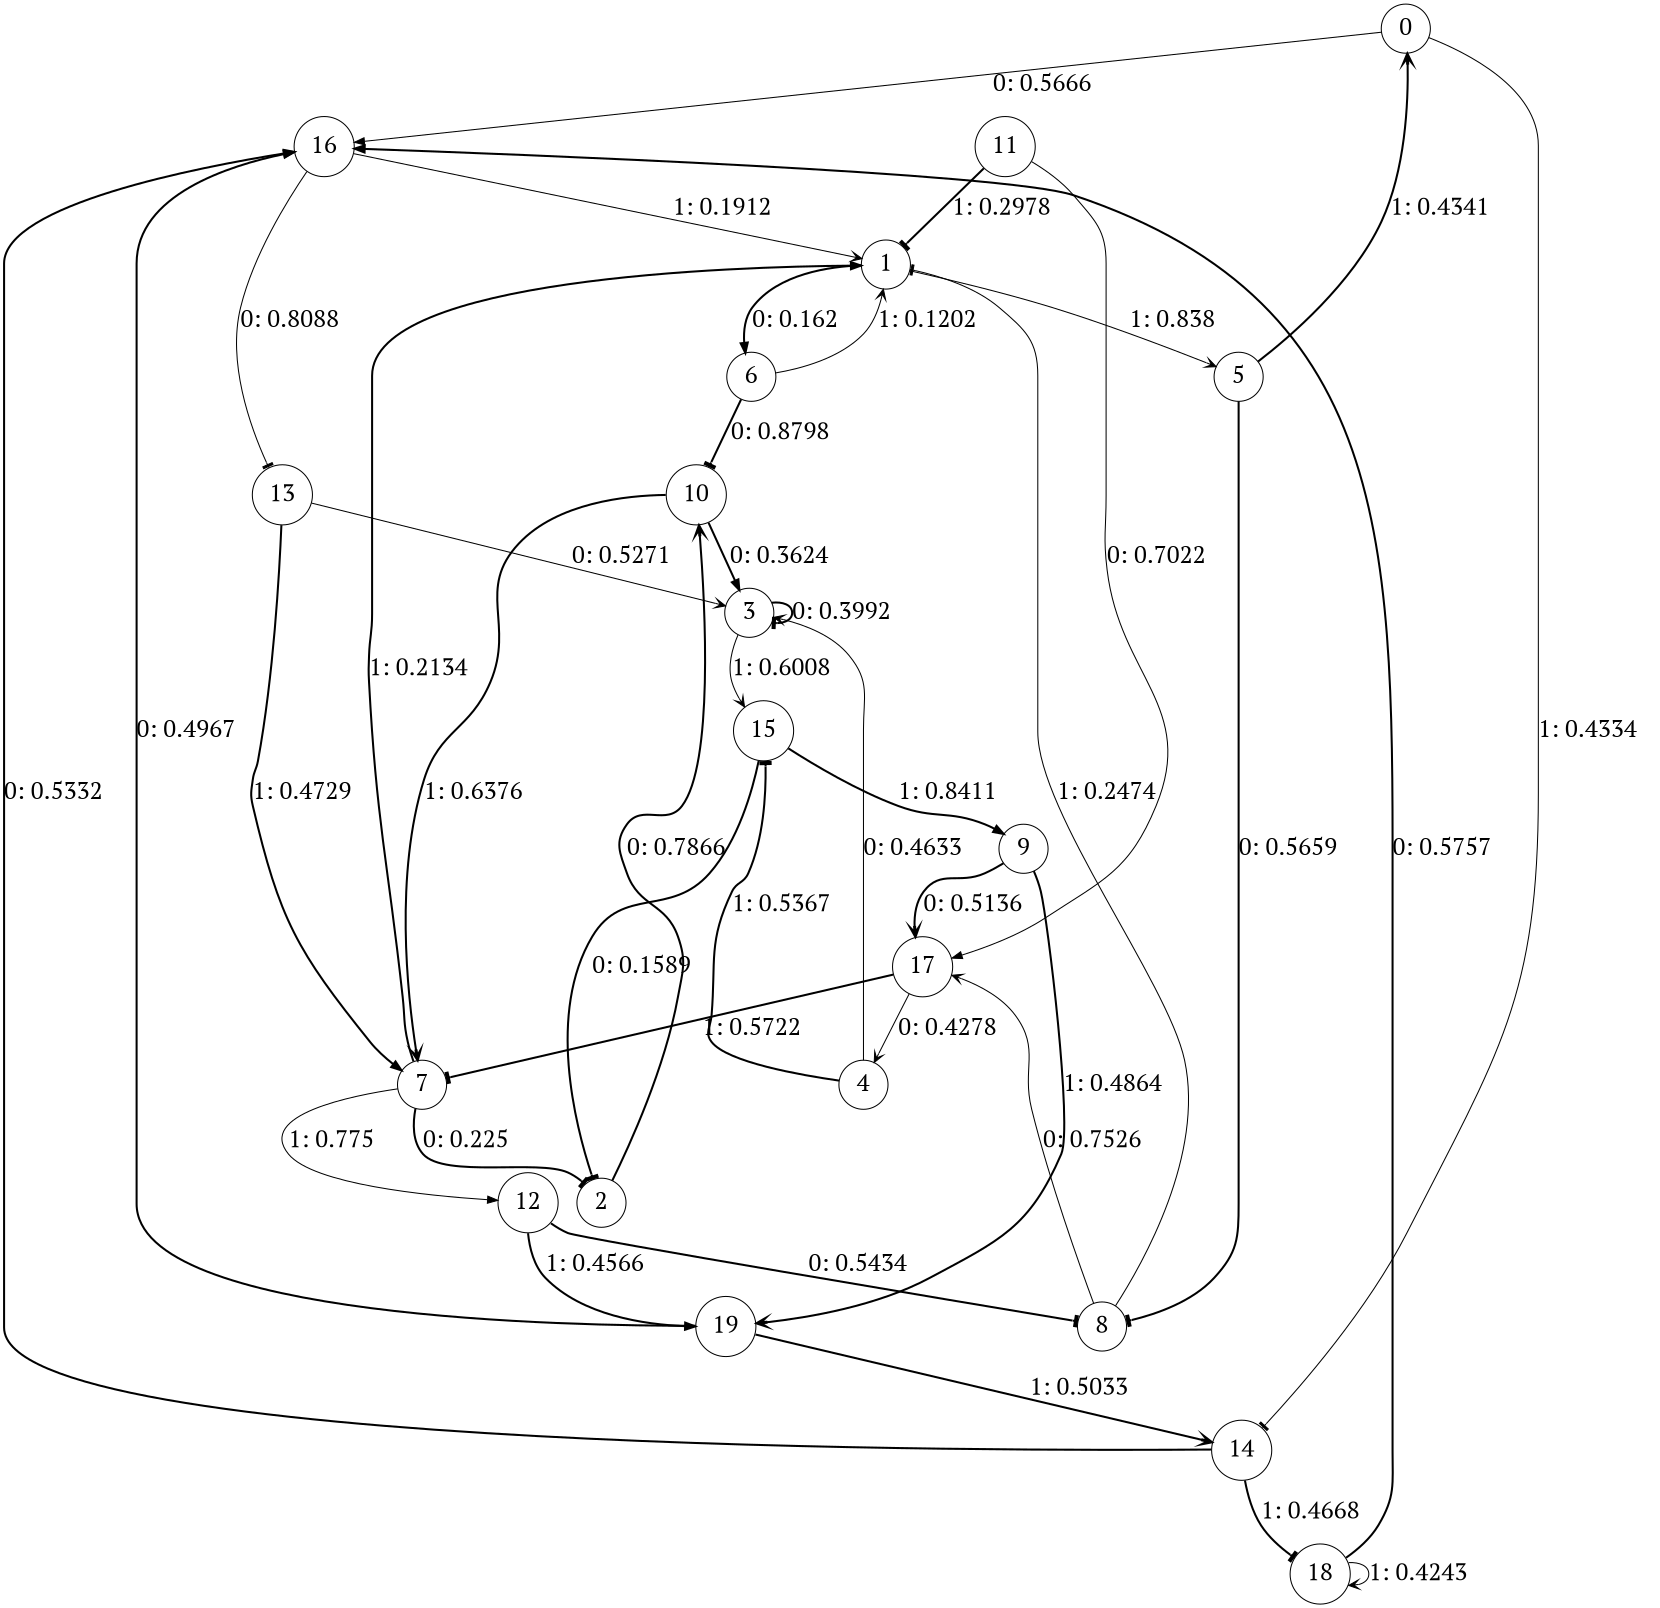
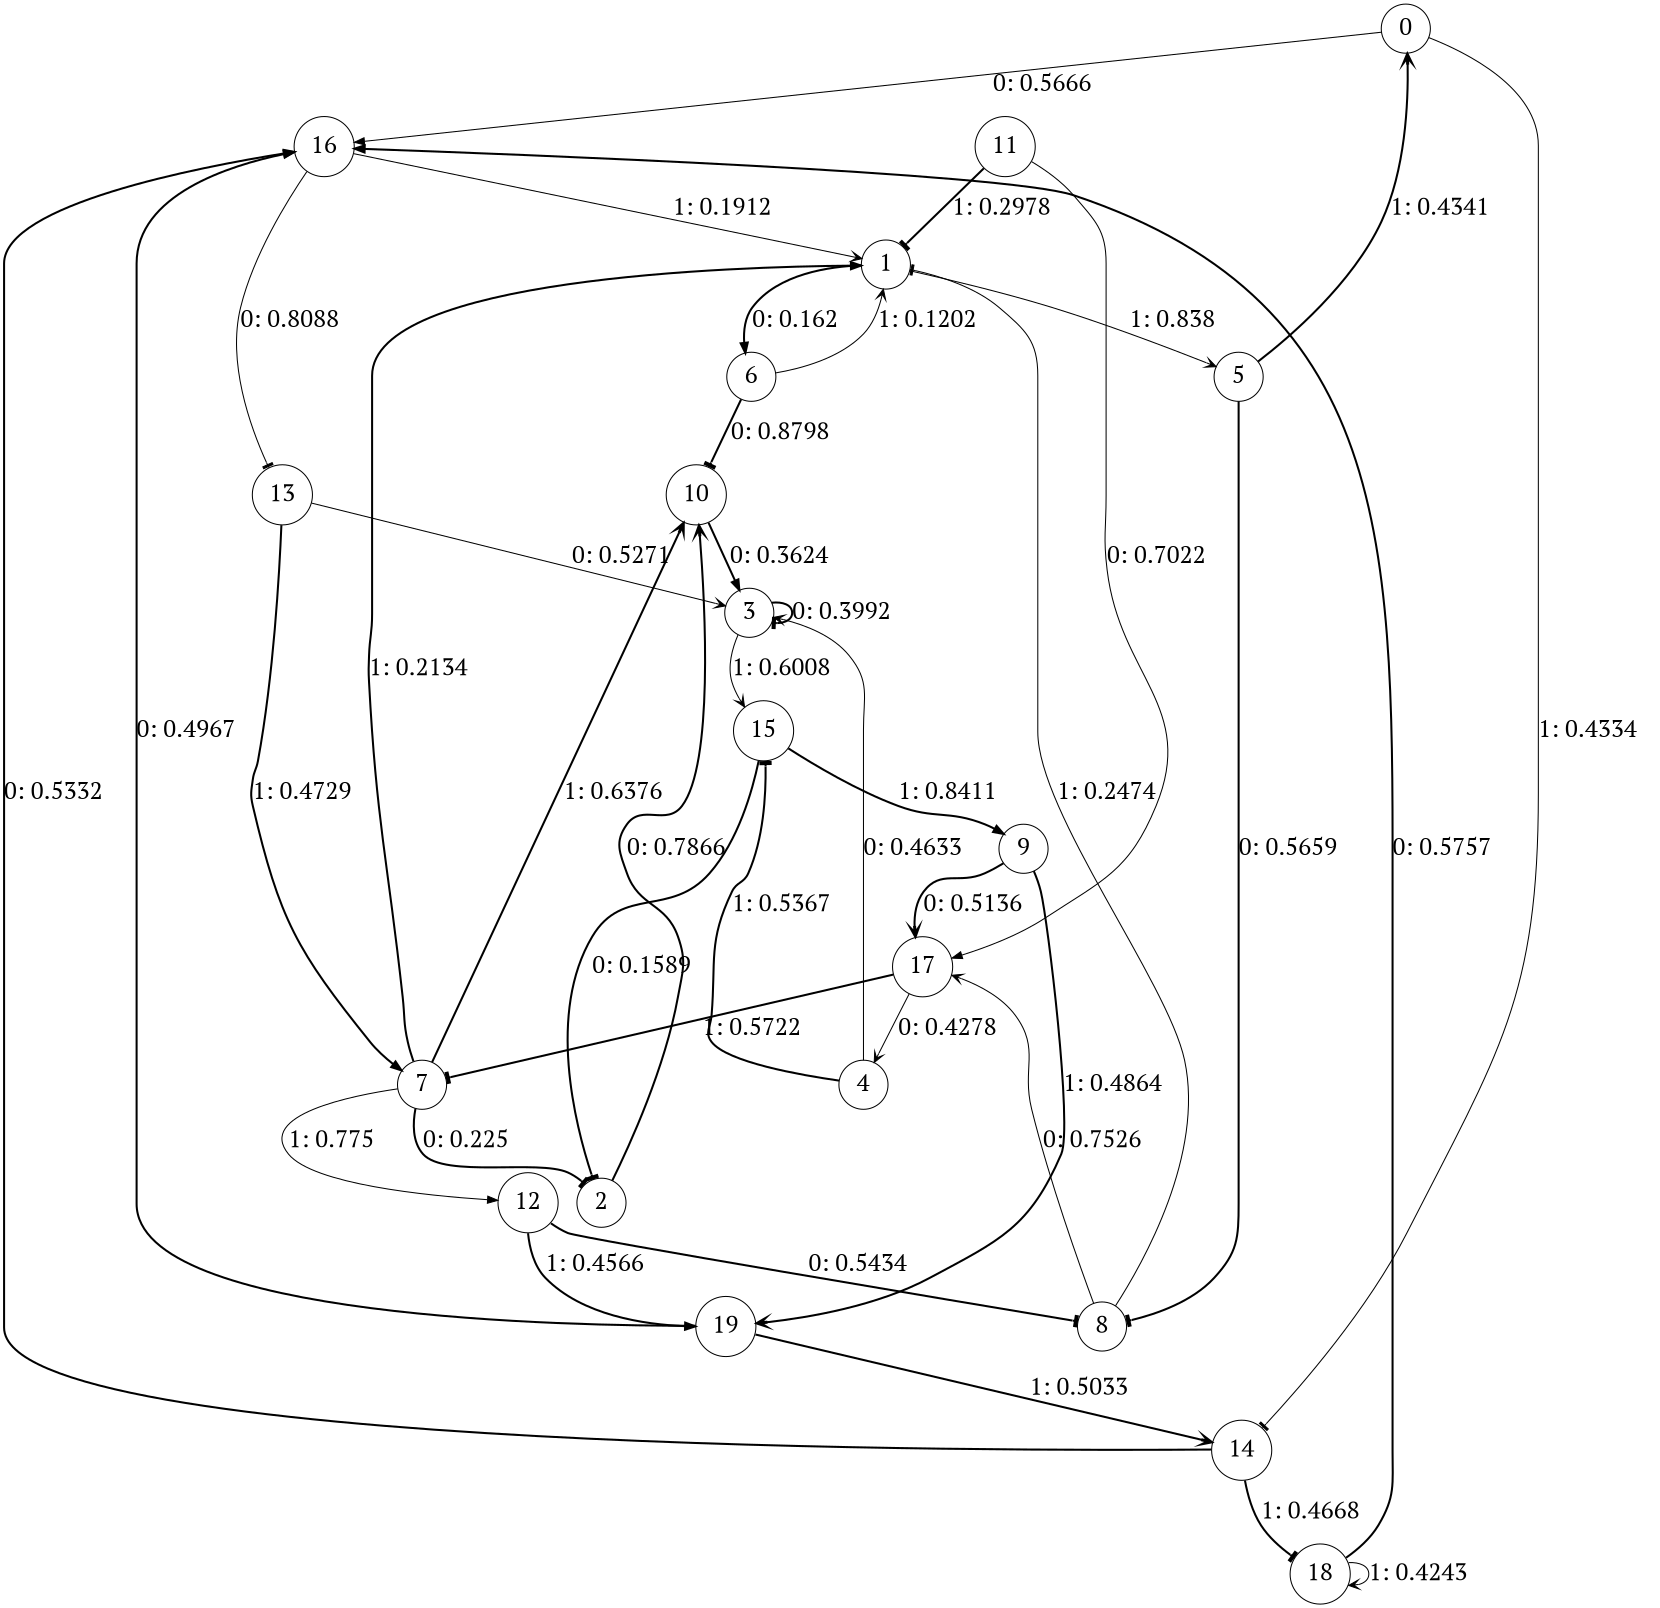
edge "10" -> "7": reversed
